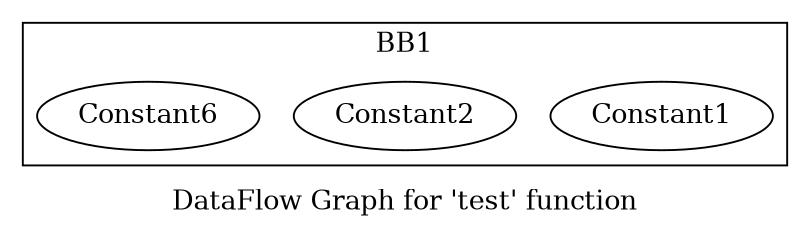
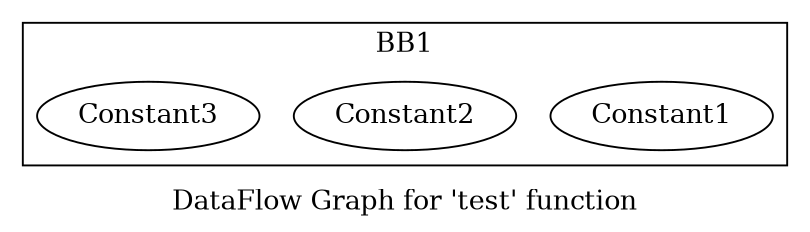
node "Constant6": label "Constant6" -> "Constant3"
